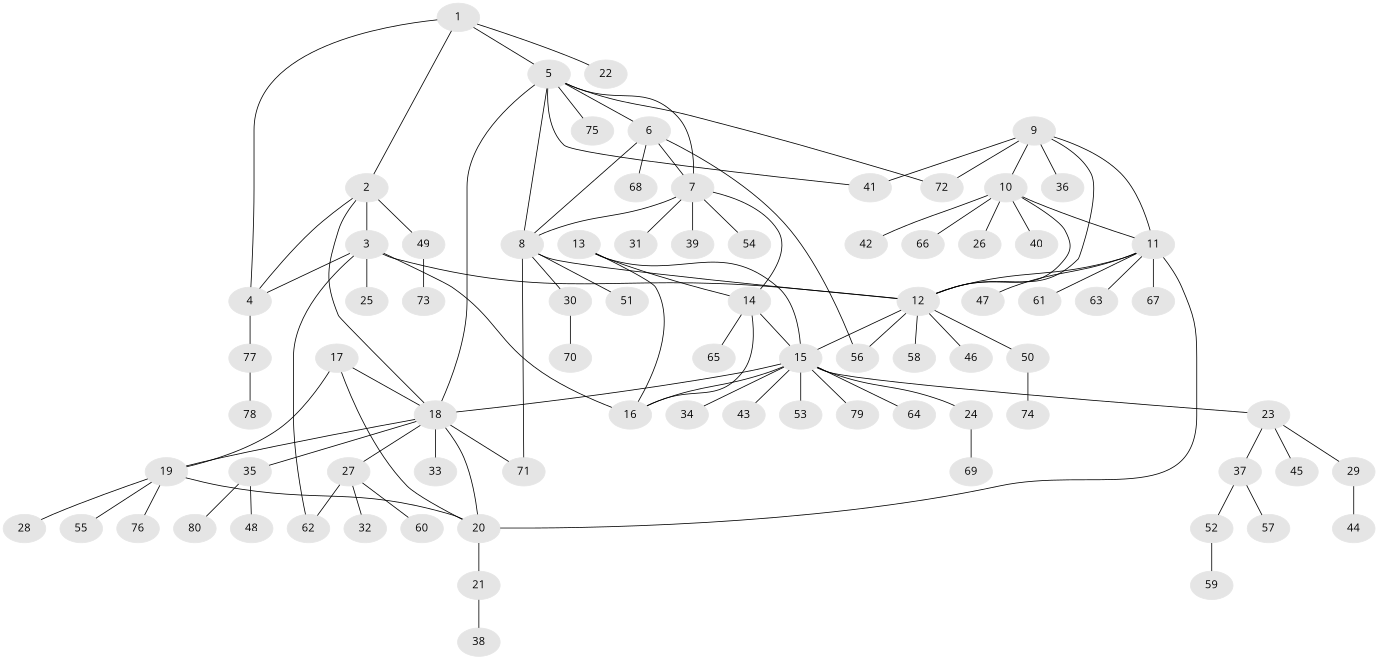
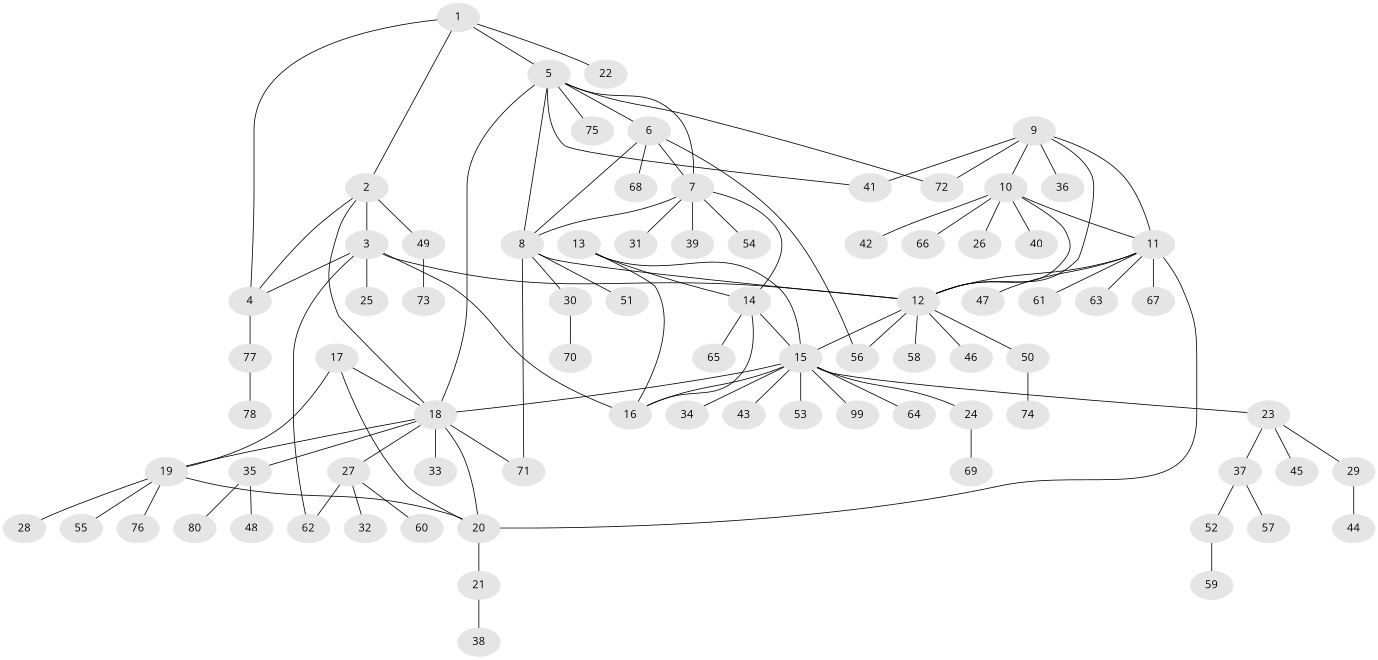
node "79": label "79" -> "99"
